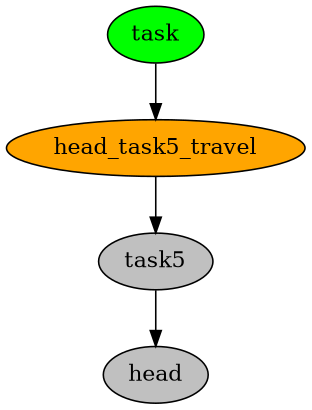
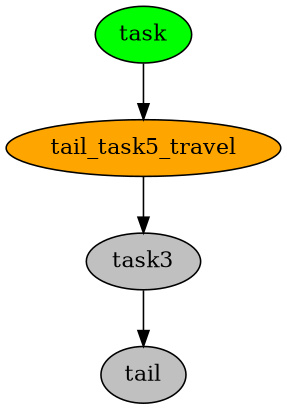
node "head_task5_travel": label "head_task5_travel" -> "tail_task5_travel"
node "task5": label "task5" -> "task3"
node "head": label "head" -> "tail"
